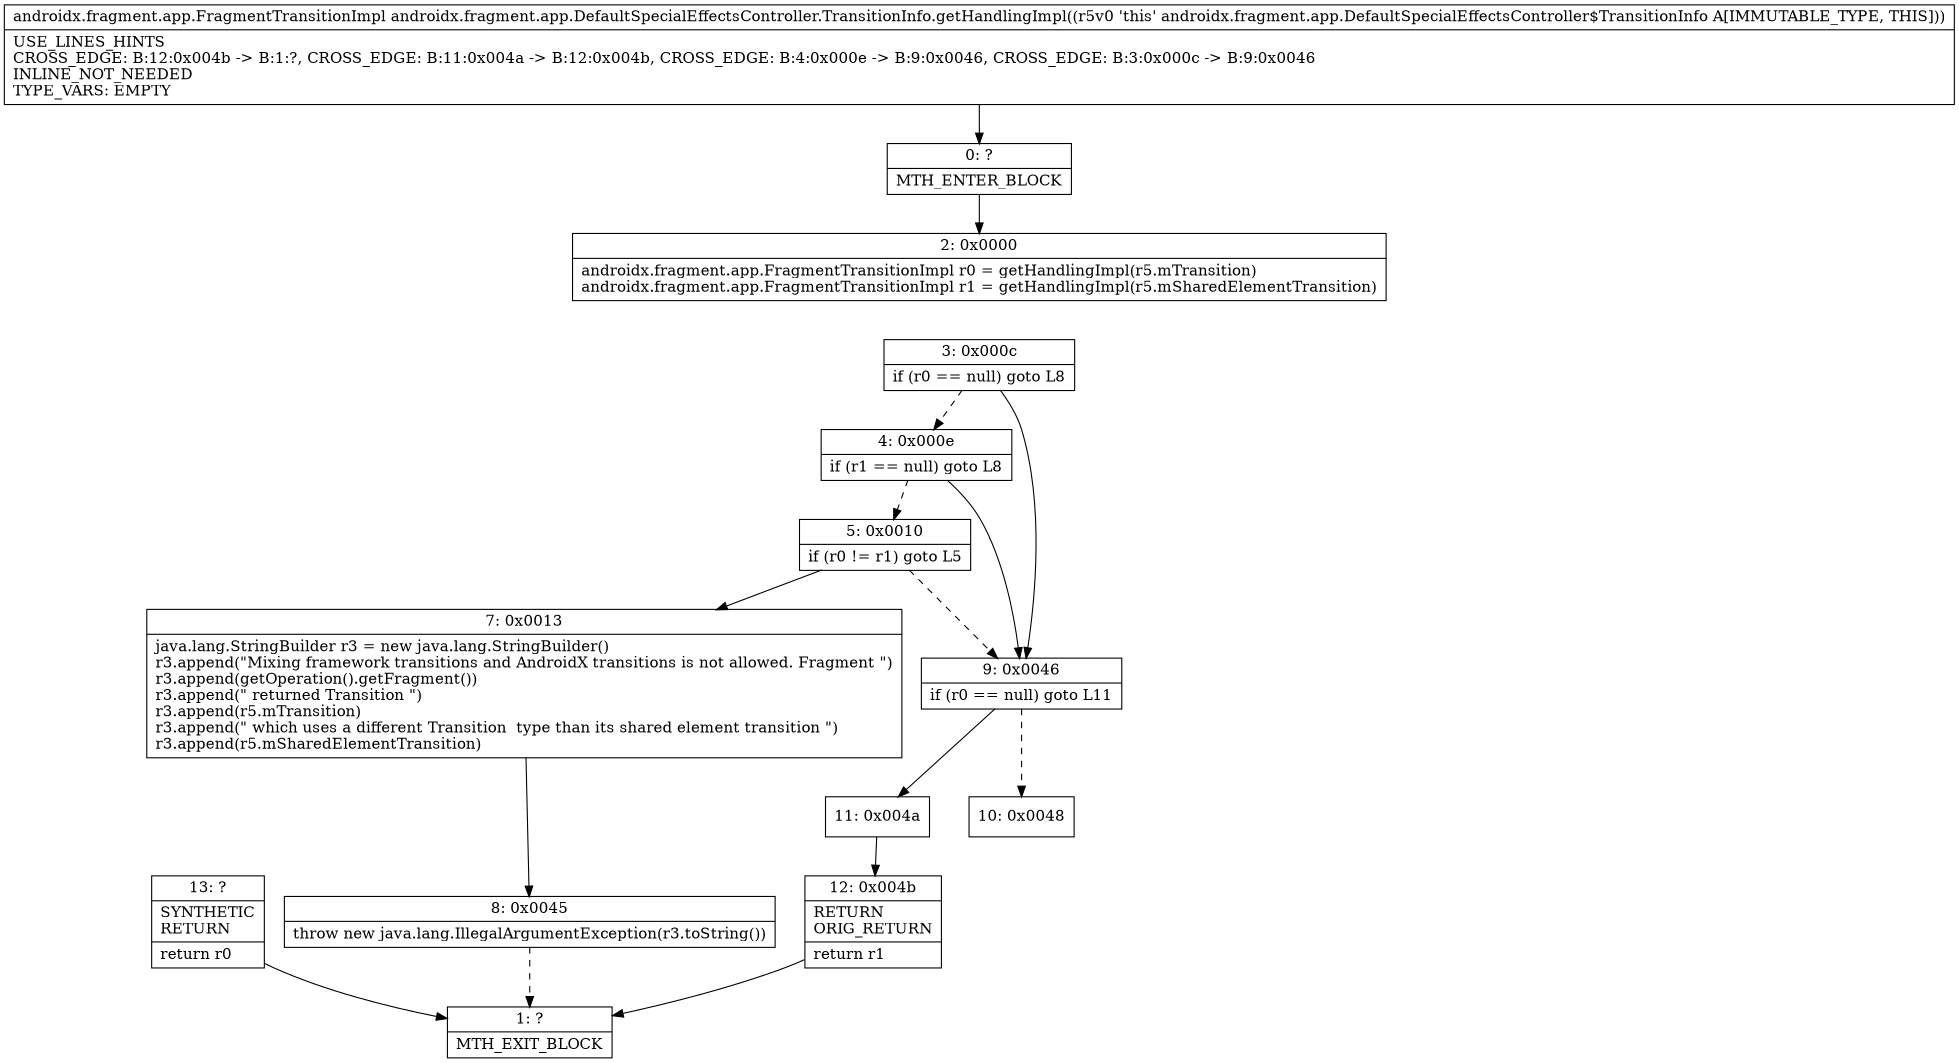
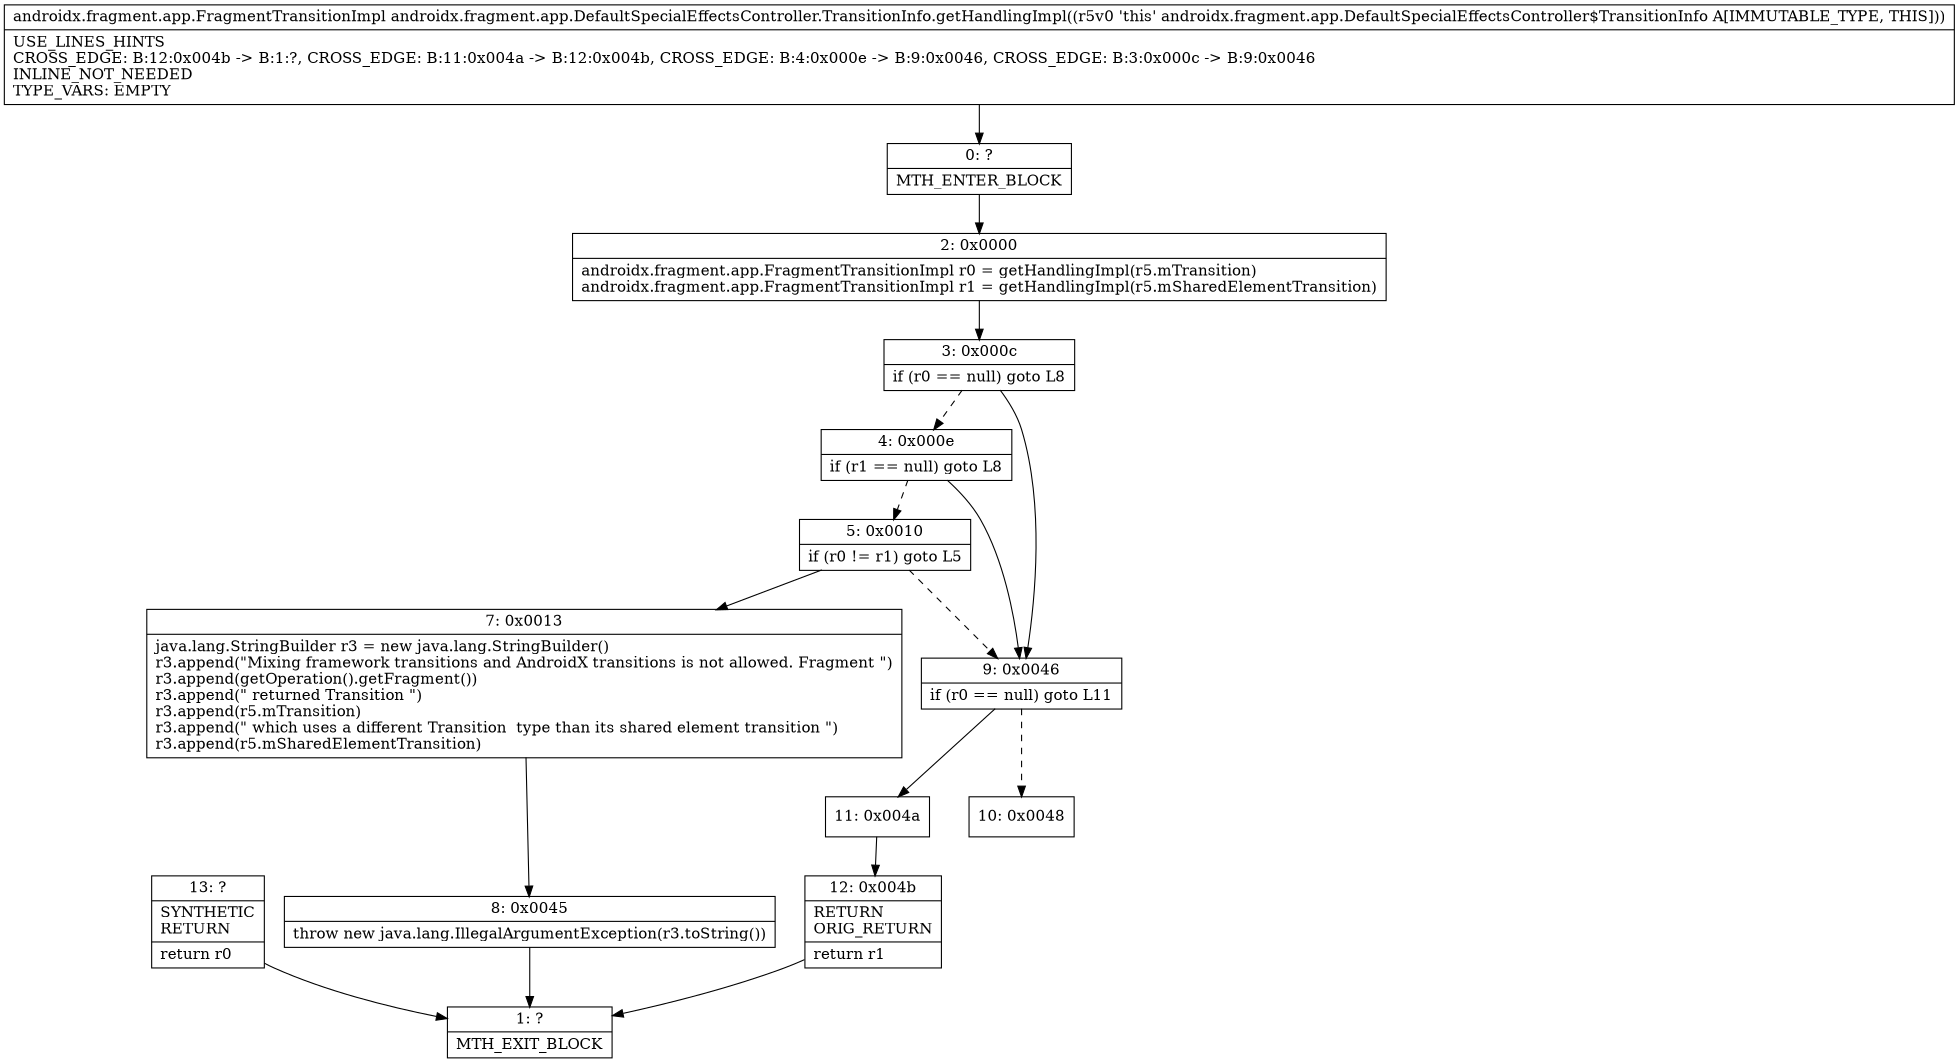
edge "2: 0x0000" -> "3: 0x000c": added
edge "8: 0x0045" -> "1: ?": style dashed -> solid
